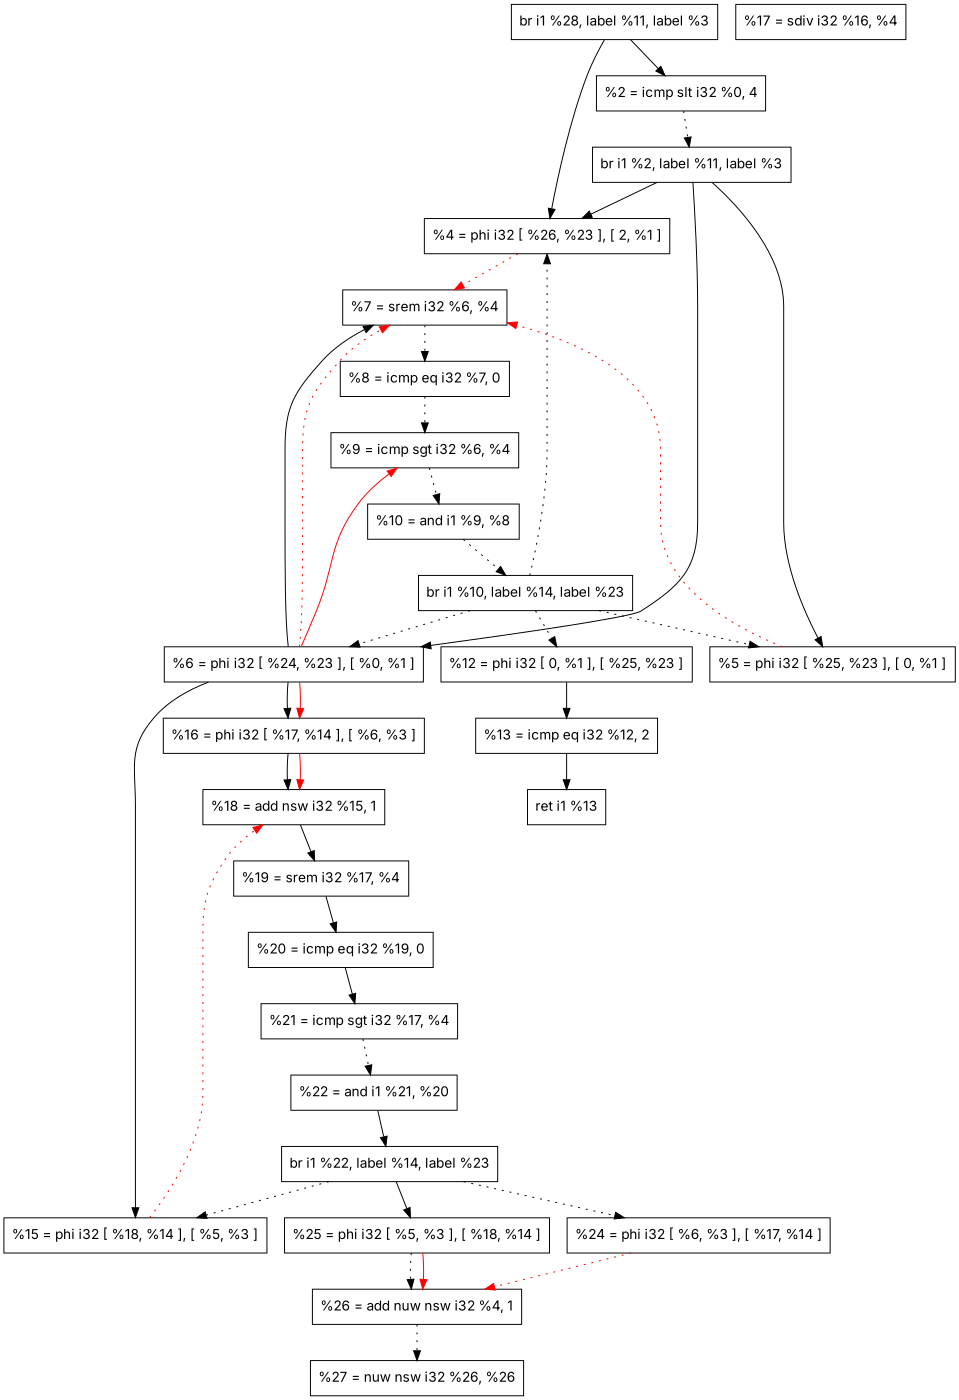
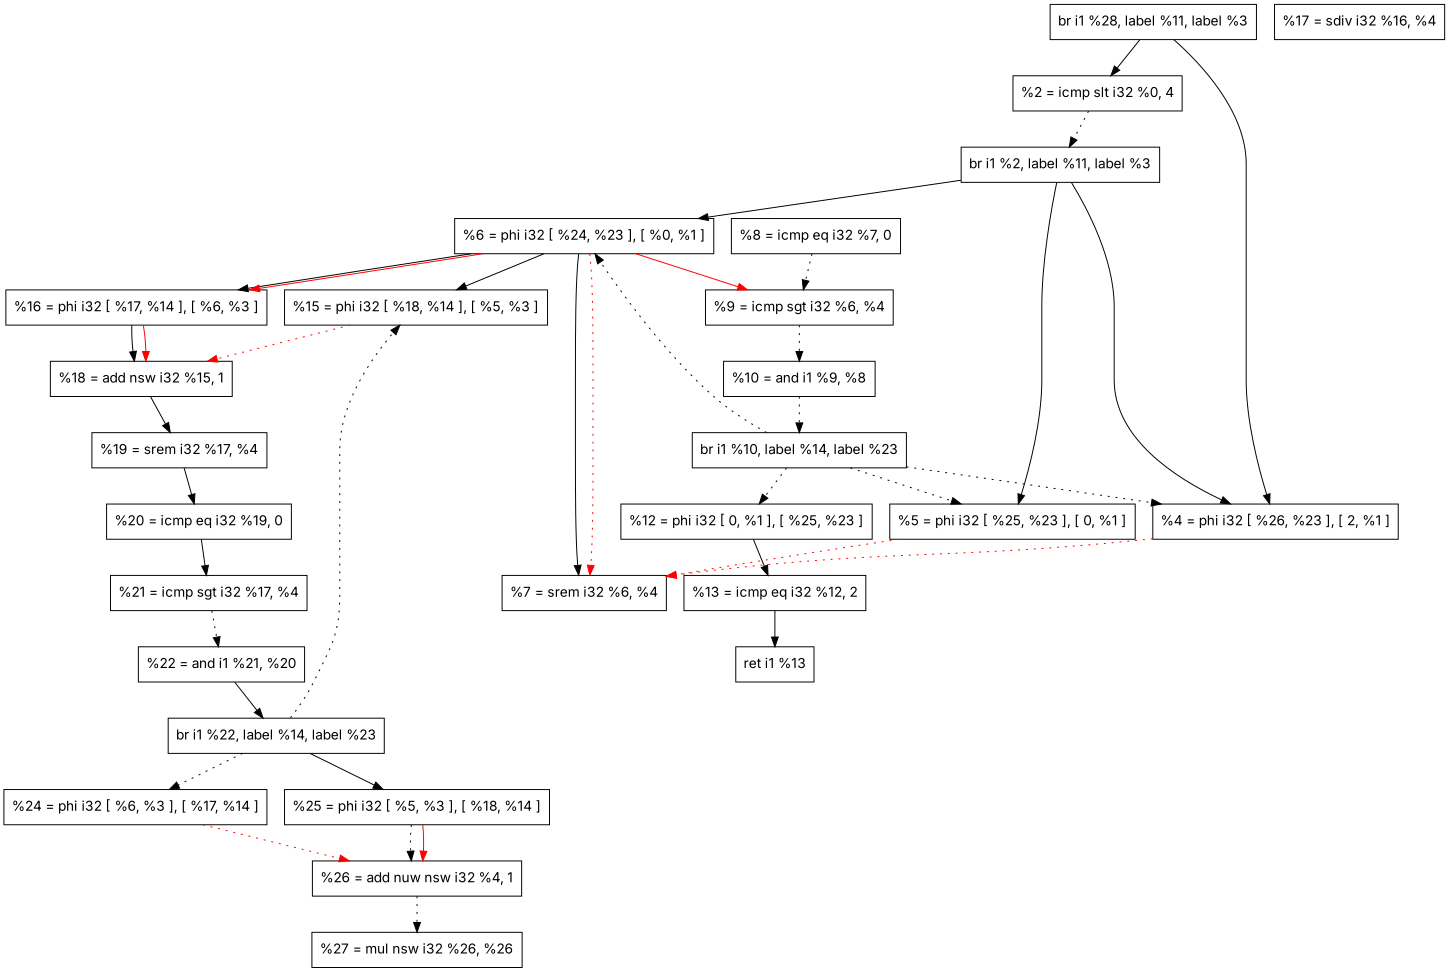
edge "%7 = srem i32 %6, %4" -> "%8 = icmp eq i32 %7, 0": removed
node "%27 = nuw nsw i32 %26, %26": label "%27 = nuw nsw i32 %26, %26" -> "%27 = mul nsw i32 %26, %26"
